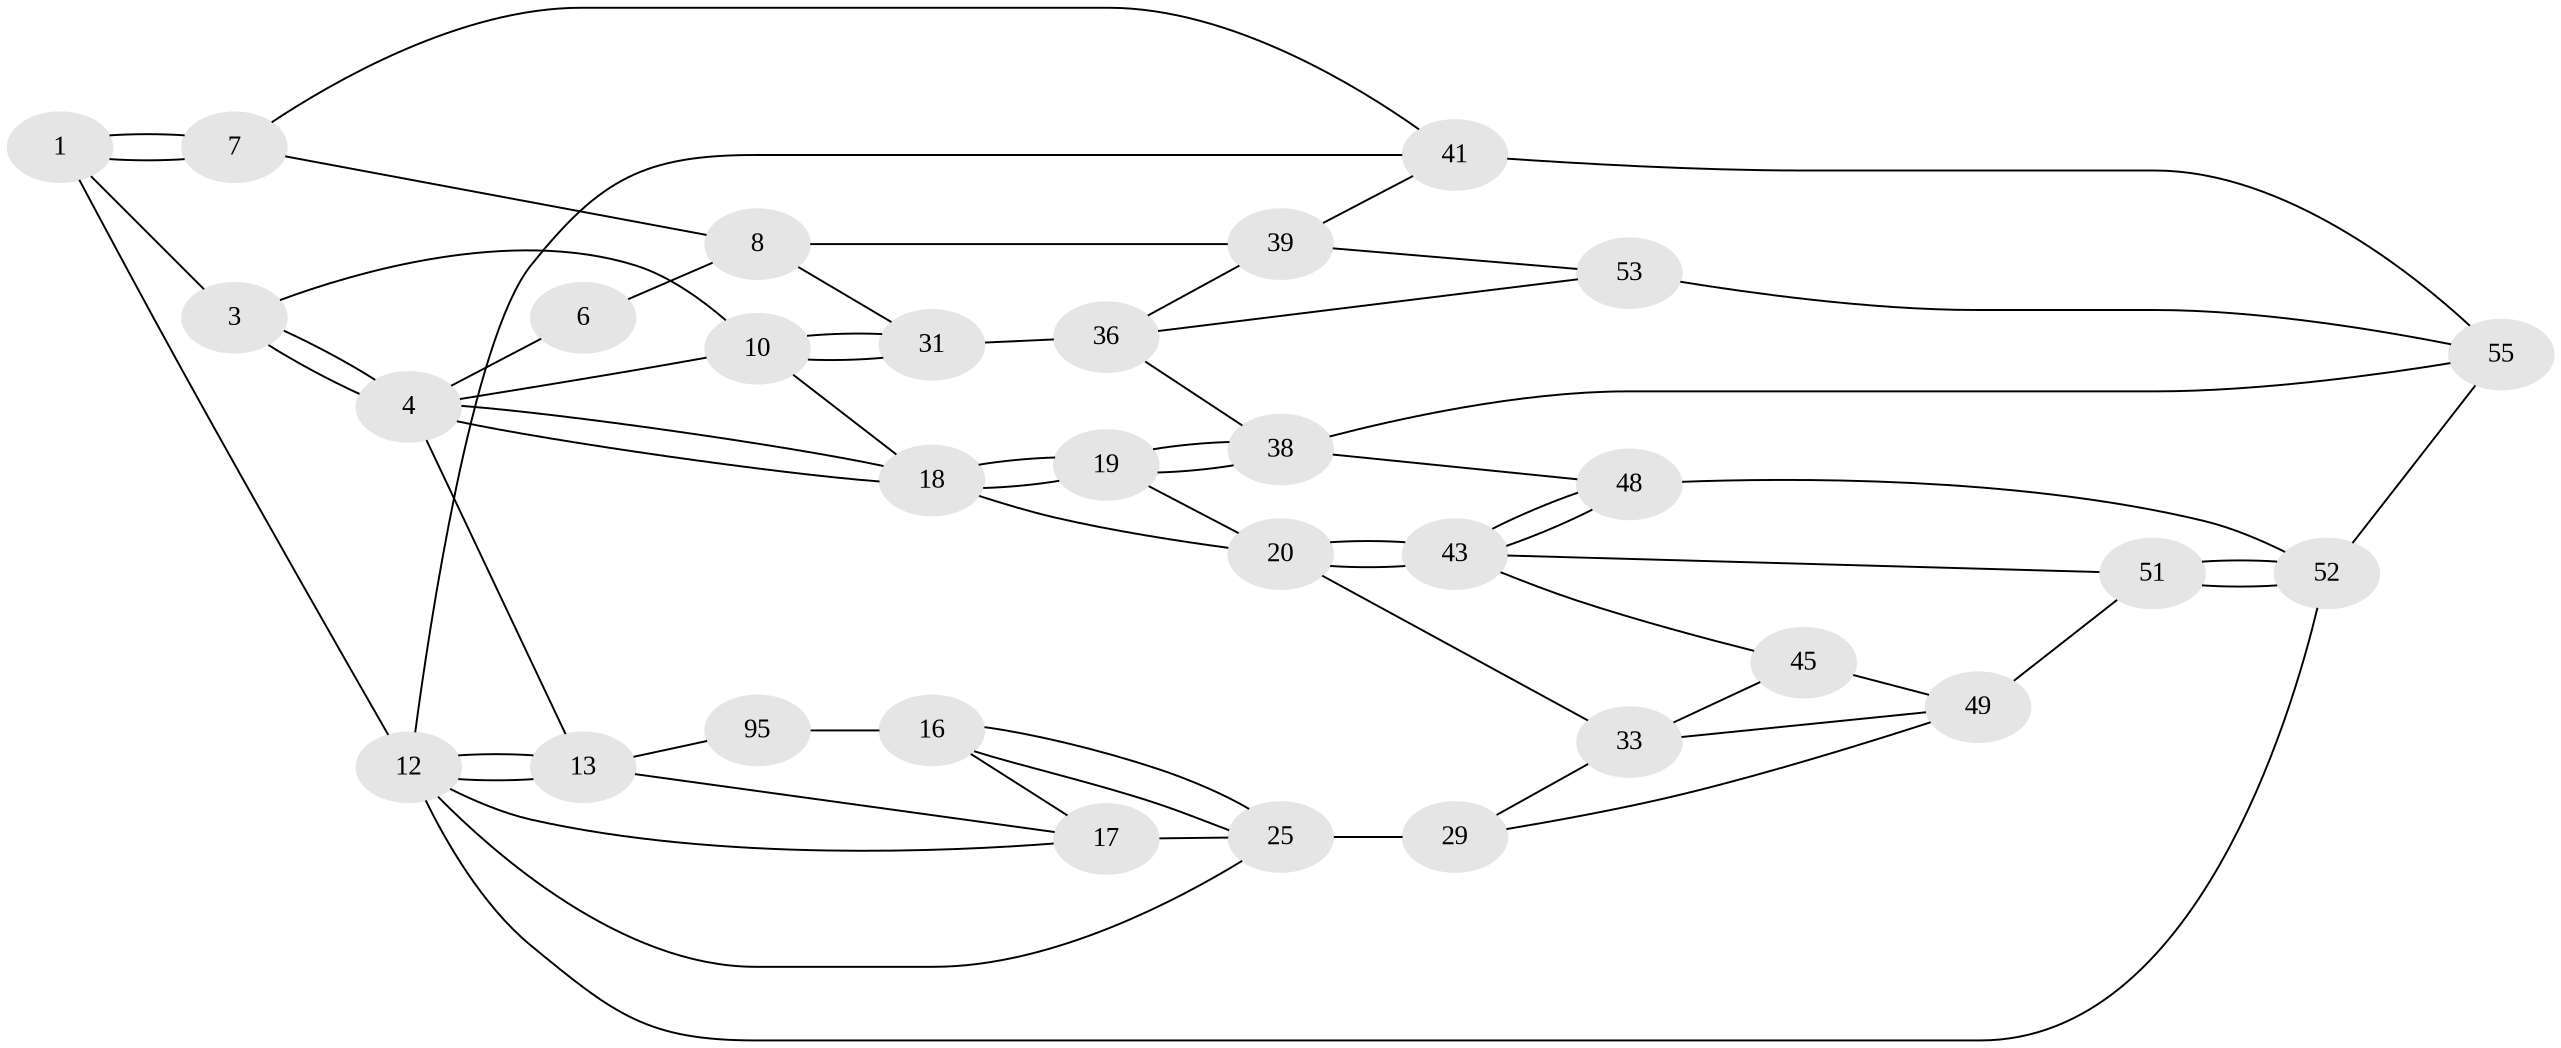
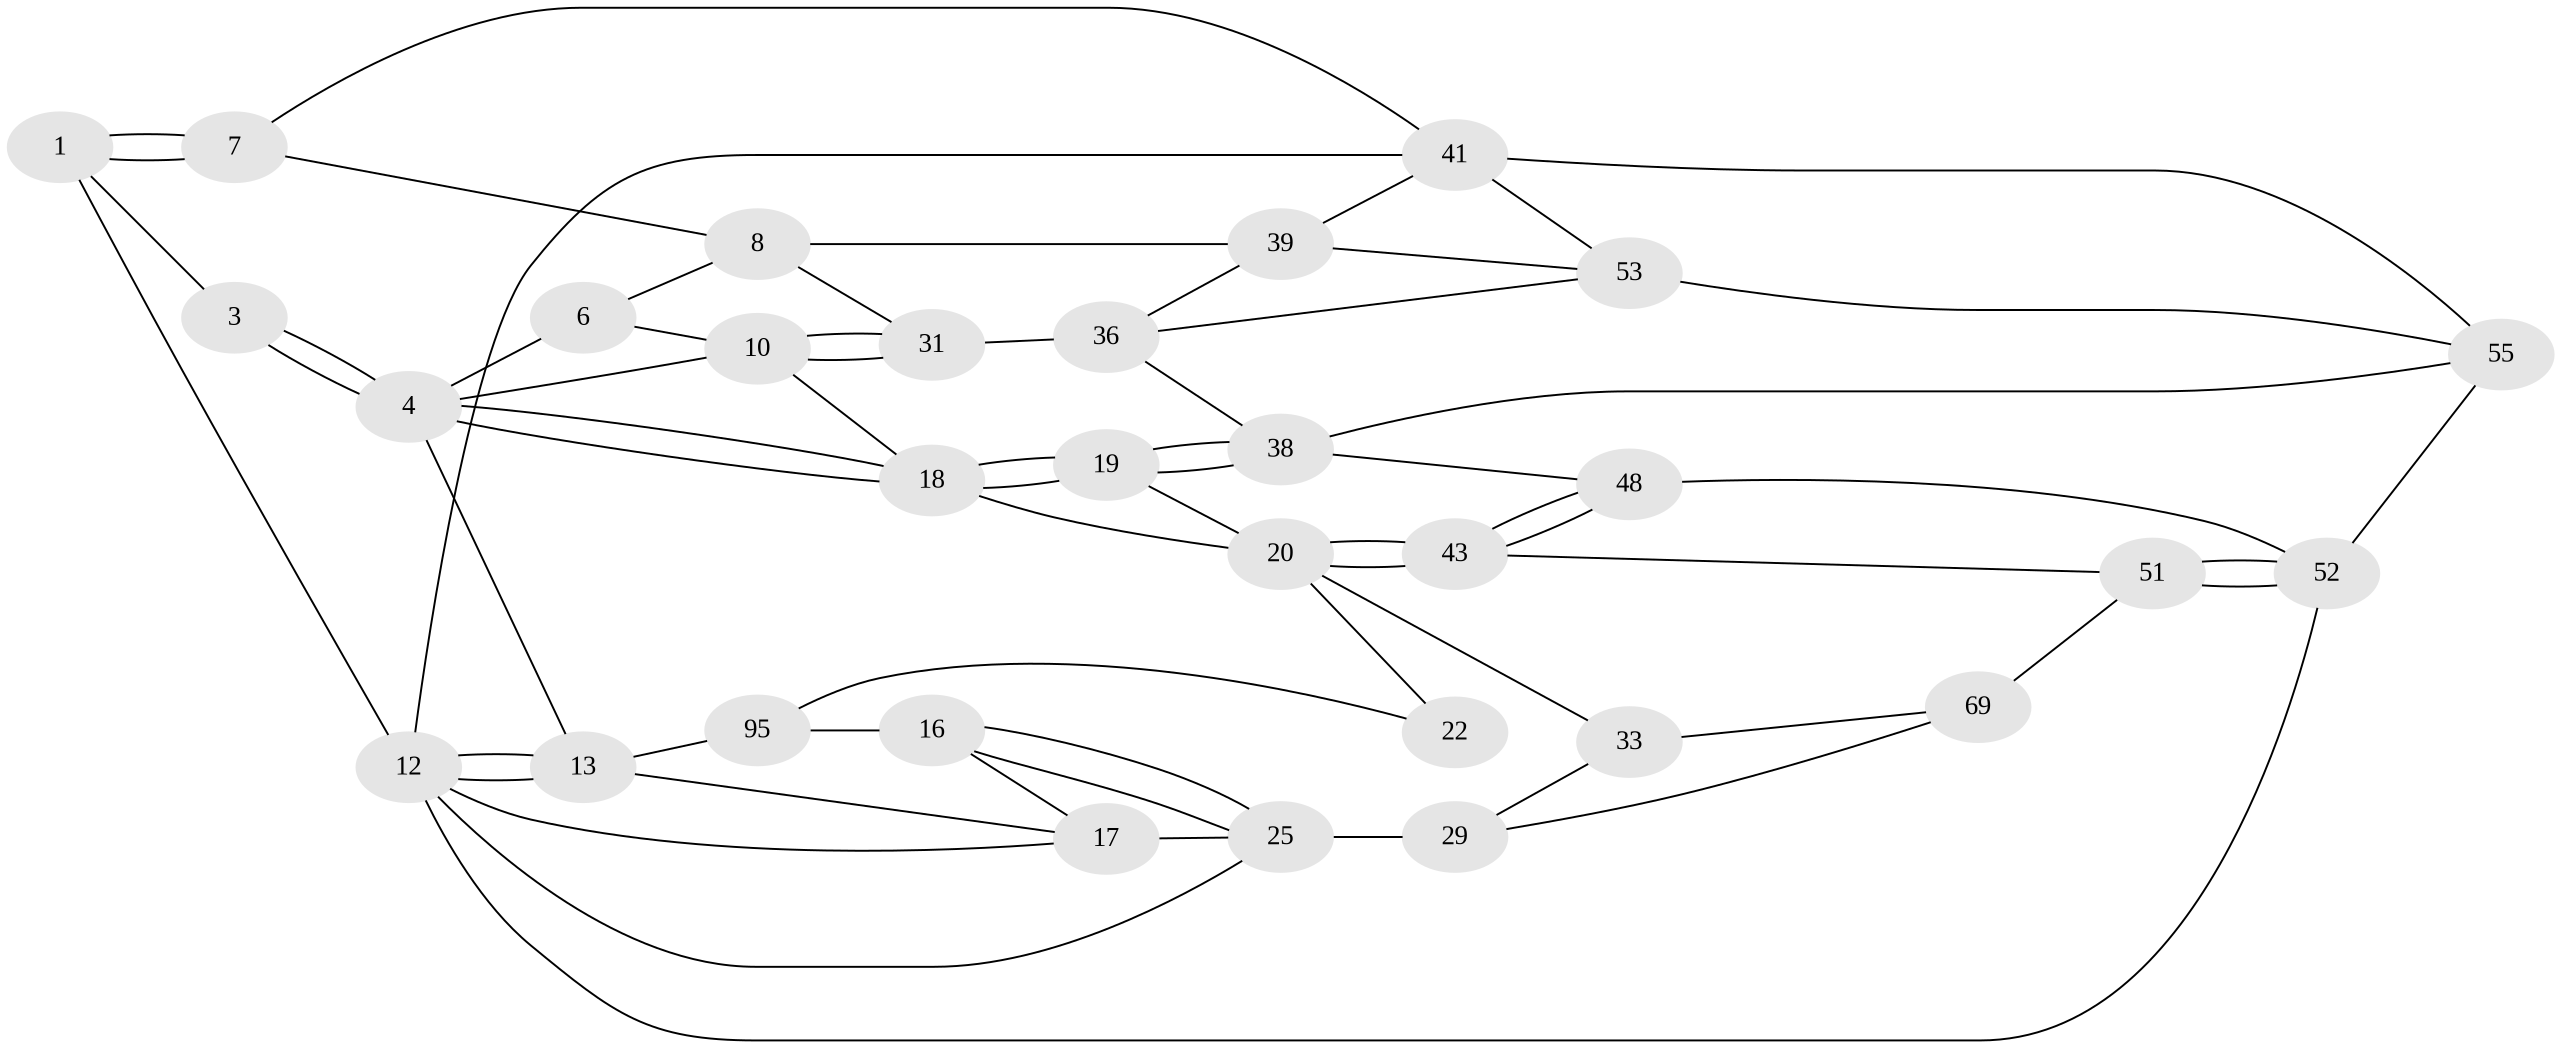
edge "41" -- "53": added
edge "3" -- "10": now "6" -- "10"
node "45": removed
node "49": label "49" -> "69"
node "22": added
